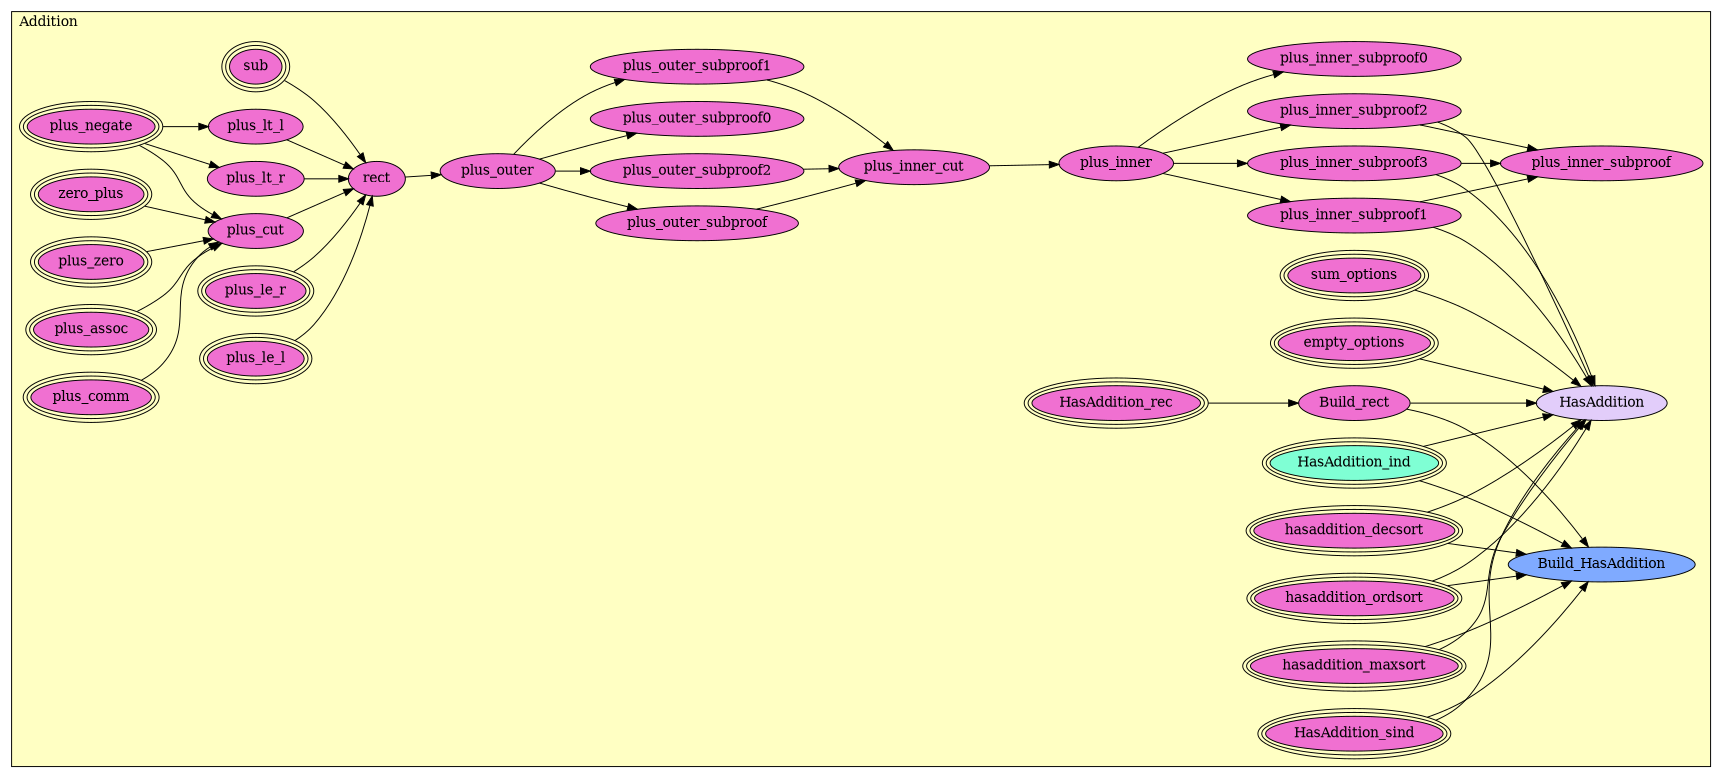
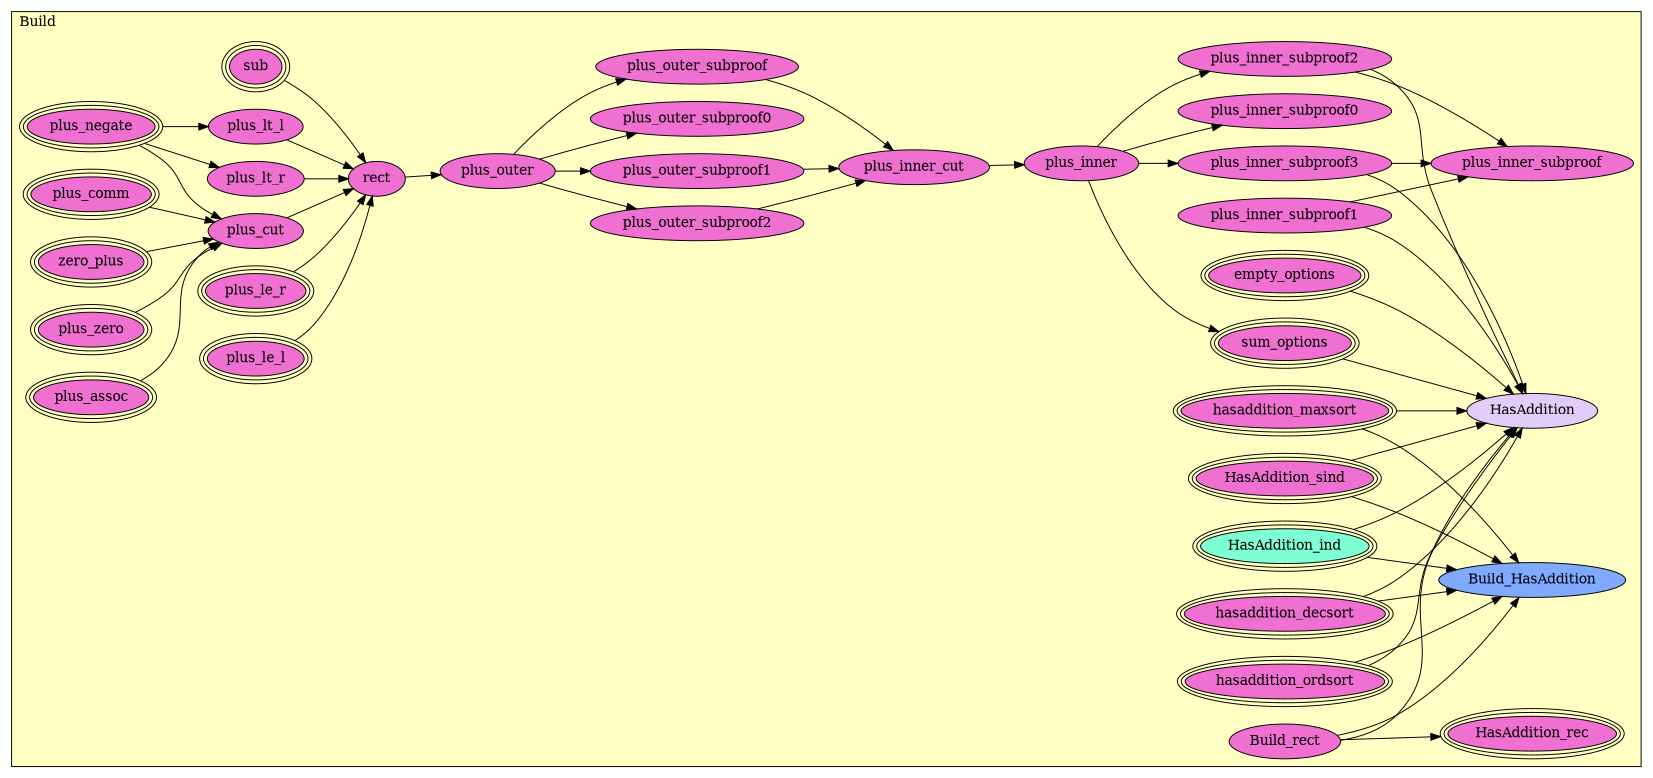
cluster "Addition": label "Addition" -> "Build"
edge "plus_inner" -> "plus_inner_subproof1": now "plus_inner" -> "sum_options"
edge "HasAddition_rec" -> "Build_rect": reversed
